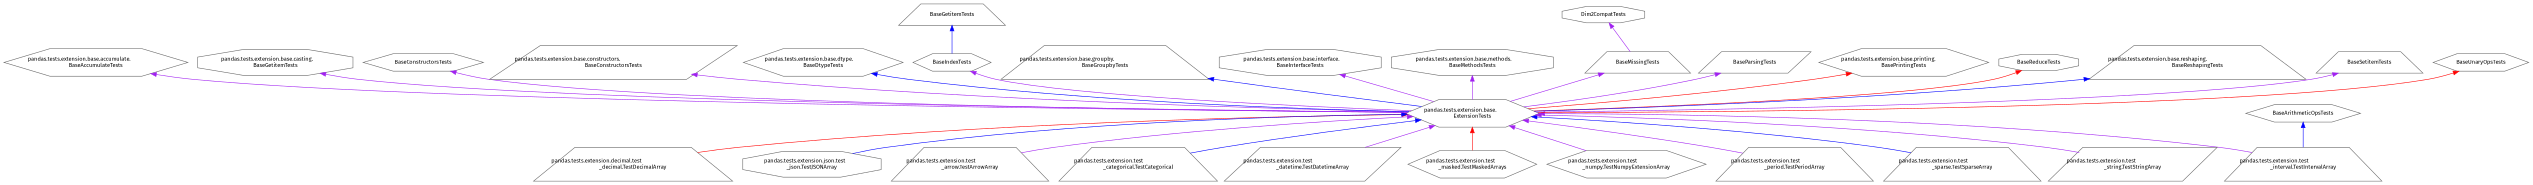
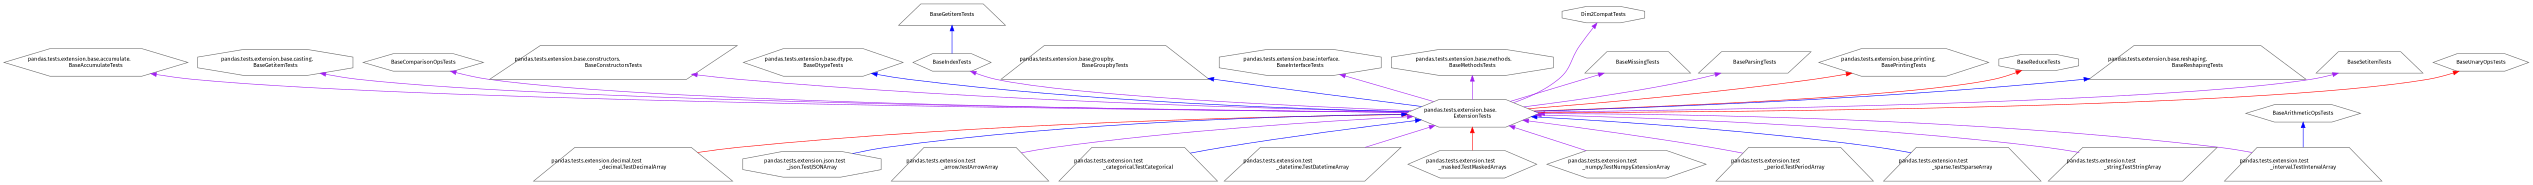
edge "BaseMissingTests" -> "Dim2CompatTests": now "pandas.tests.extension.base. ExtensionTests" -> "Dim2CompatTests"
node "BaseConstructorsTests": label "BaseConstructorsTests" -> "BaseComparisonOpsTests"
